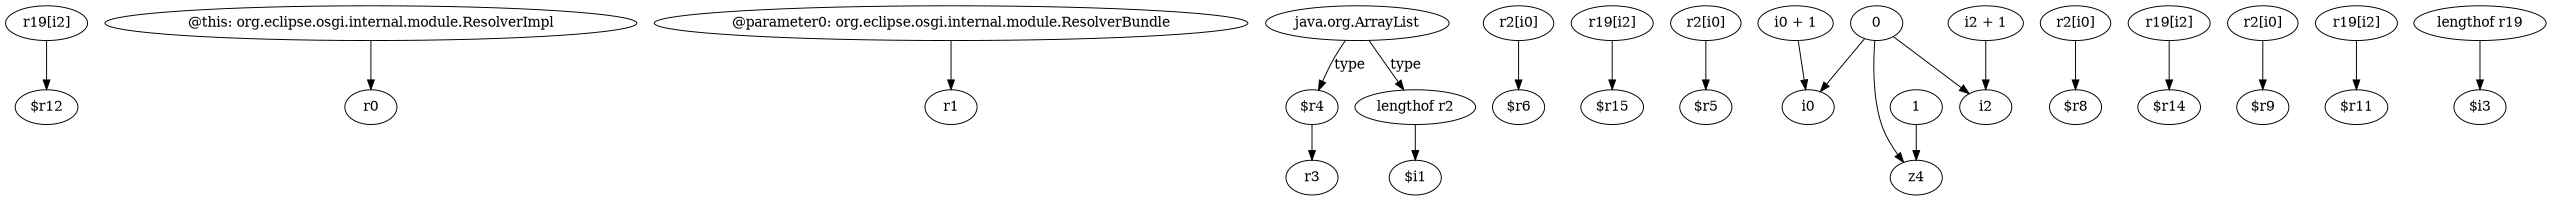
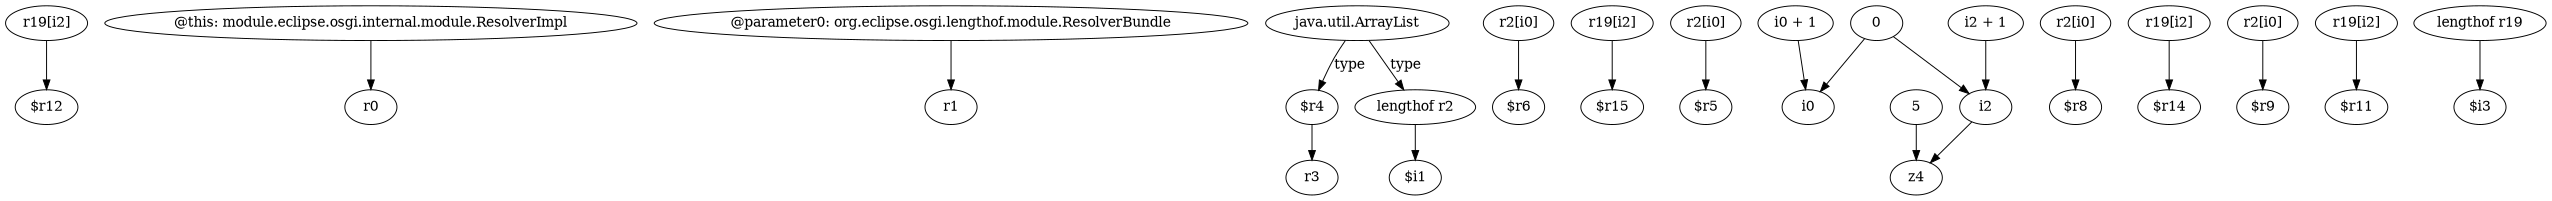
node "@this: org.eclipse.osgi.internal.module.ResolverImpl": label "@this: org.eclipse.osgi.internal.module.ResolverImpl" -> "@this: module.eclipse.osgi.internal.module.ResolverImpl"
node "@parameter0: org.eclipse.osgi.internal.module.ResolverBundle": label "@parameter0: org.eclipse.osgi.internal.module.ResolverBundle" -> "@parameter0: org.eclipse.osgi.lengthof.module.ResolverBundle"
node "java.org.ArrayList": label "java.org.ArrayList" -> "java.util.ArrayList"
edge "0" -> "z4": now "i2" -> "z4"
node "1": label "1" -> "5"
